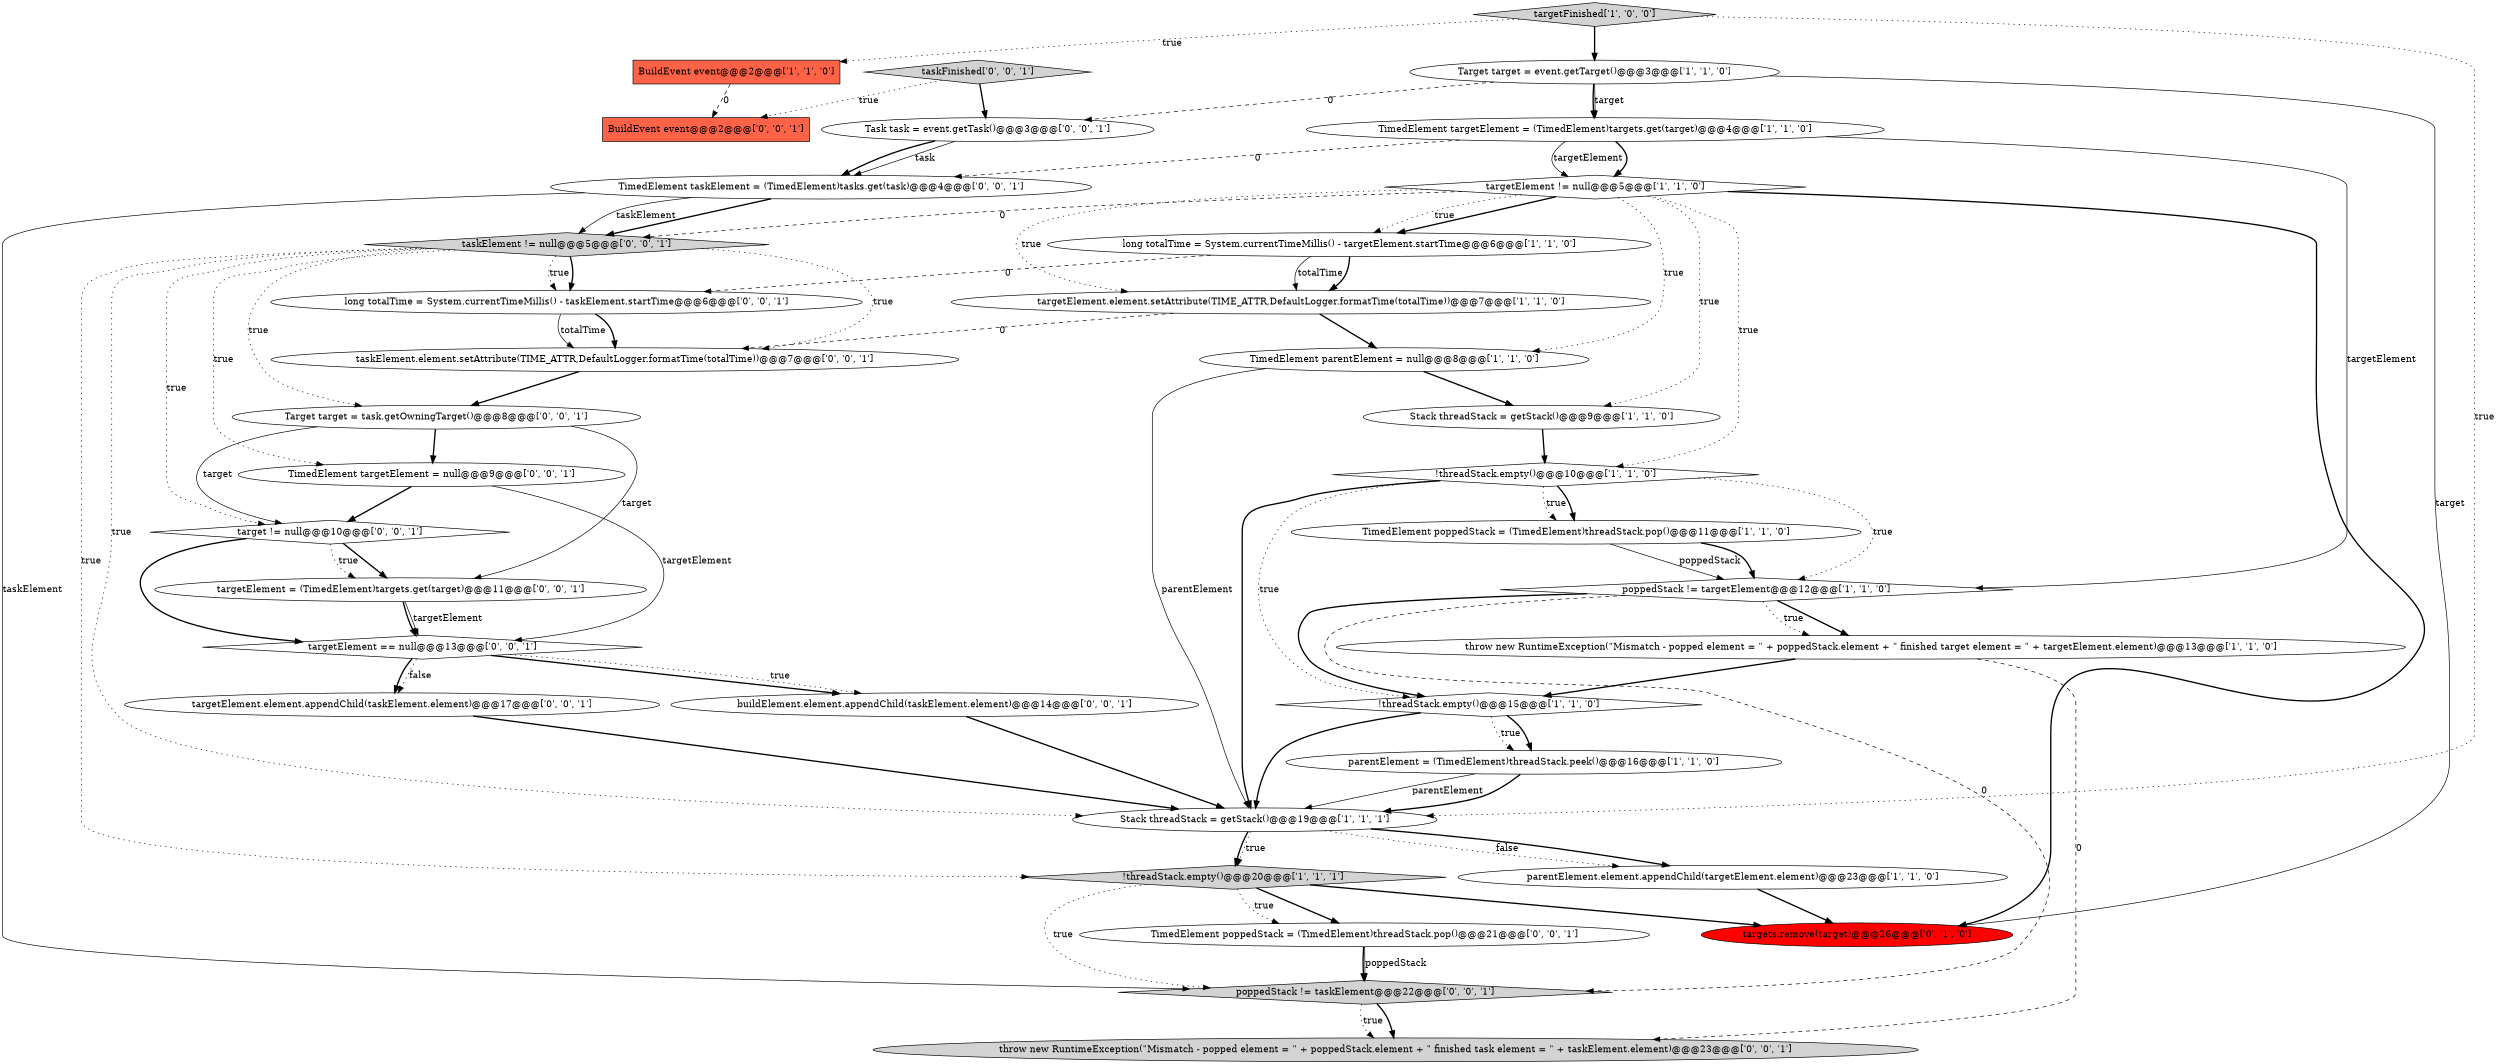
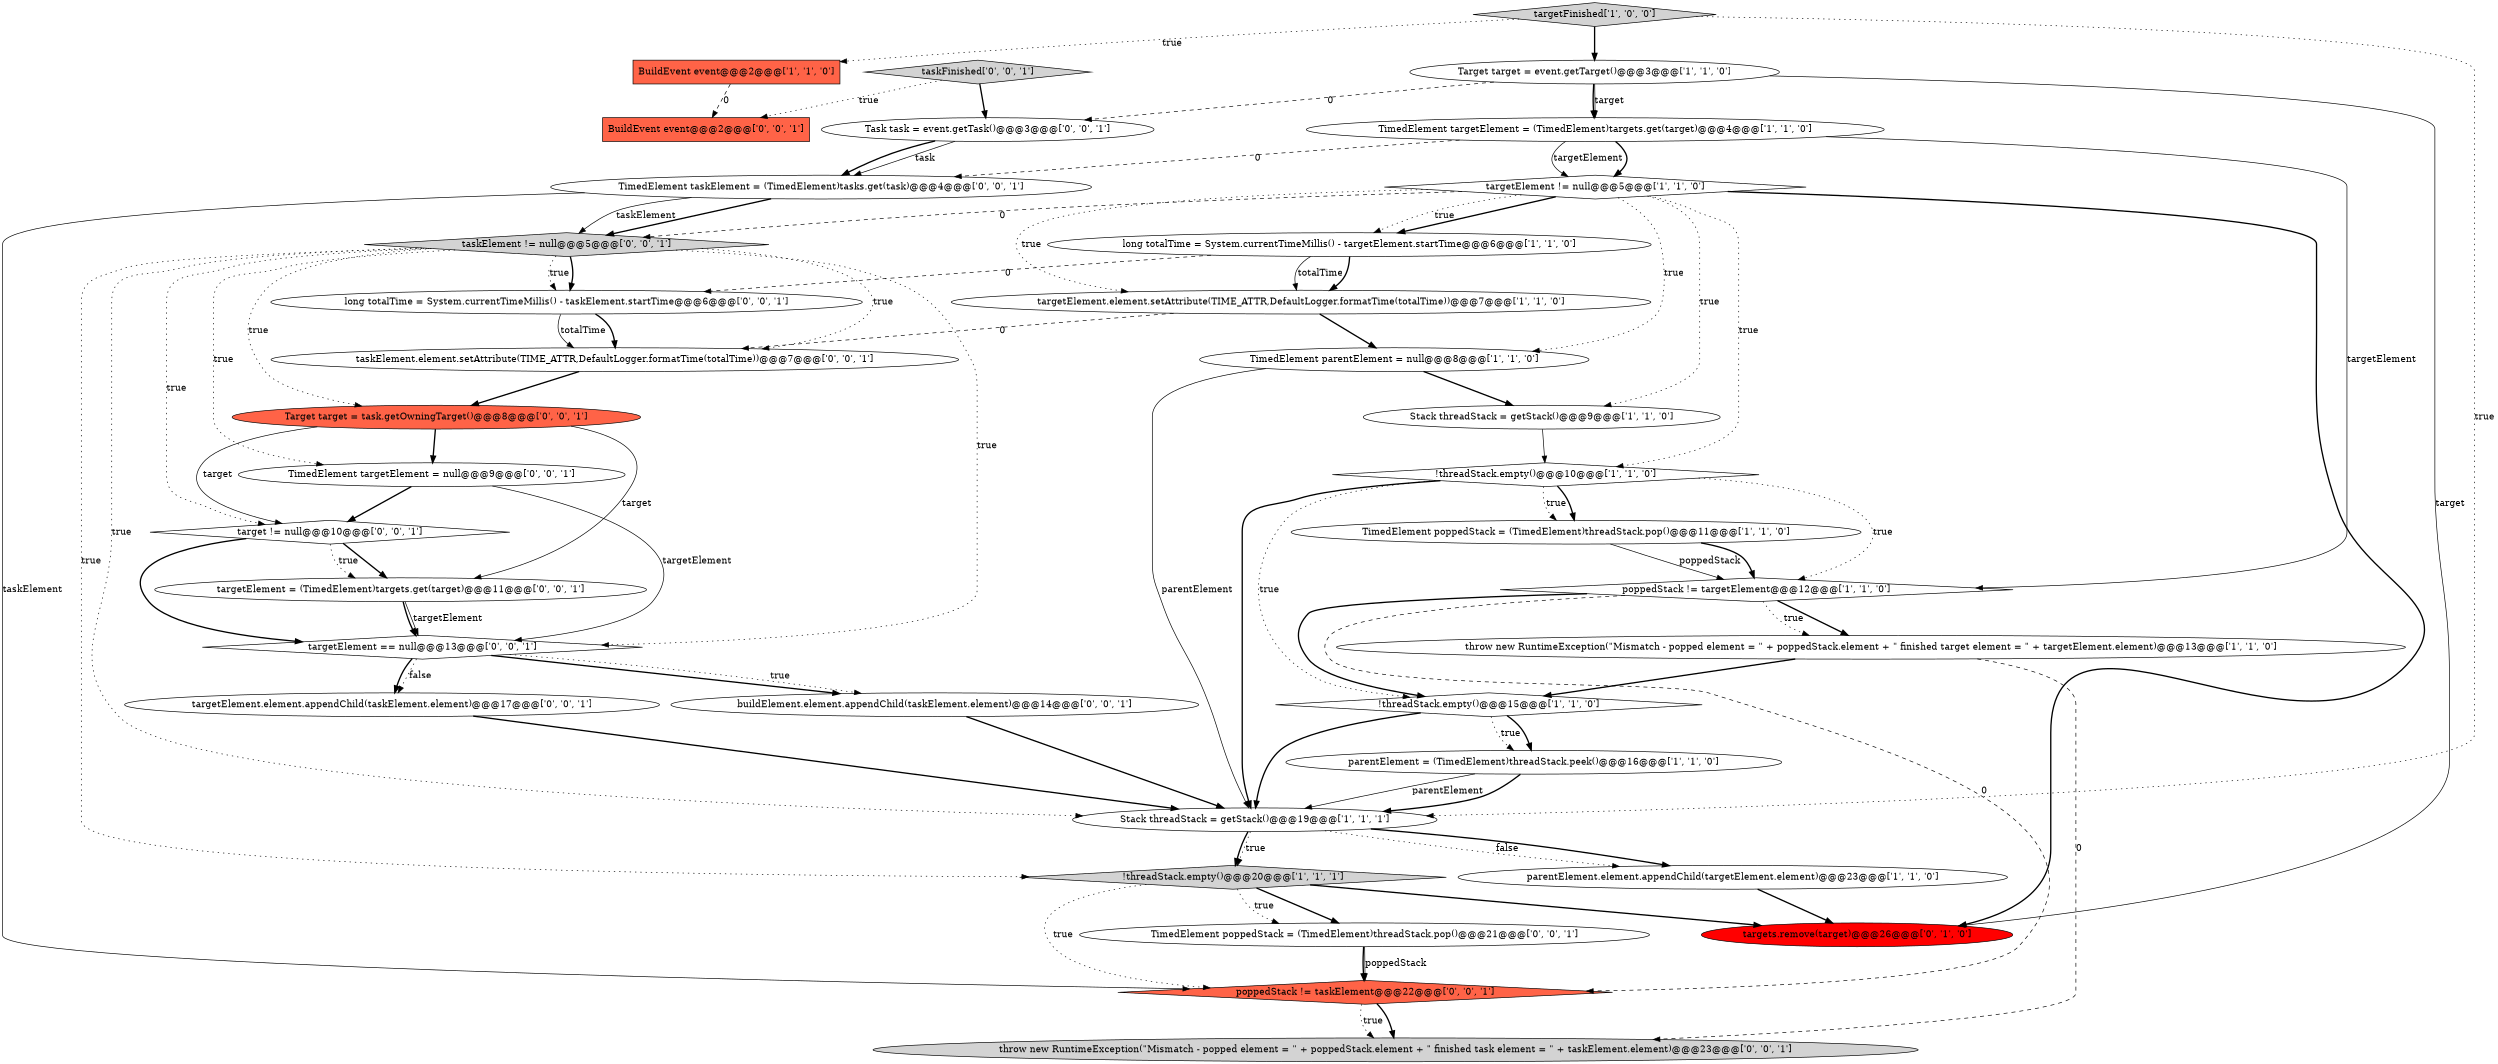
node "Target target = task.getOwningTarget()@@@8@@@['0', '0', '1']": fillcolor white -> tomato
edge "Stack threadStack = getStack()@@@9@@@['1', '1', '0']" -> "!threadStack.empty()@@@10@@@['1', '1', '0']": style bold -> solid
edge "taskElement != null@@@5@@@['0', '0', '1']" -> "targetElement == null@@@13@@@['0', '0', '1']": added, label "true"
node "poppedStack != taskElement@@@22@@@['0', '0', '1']": fillcolor lightgray -> tomato
